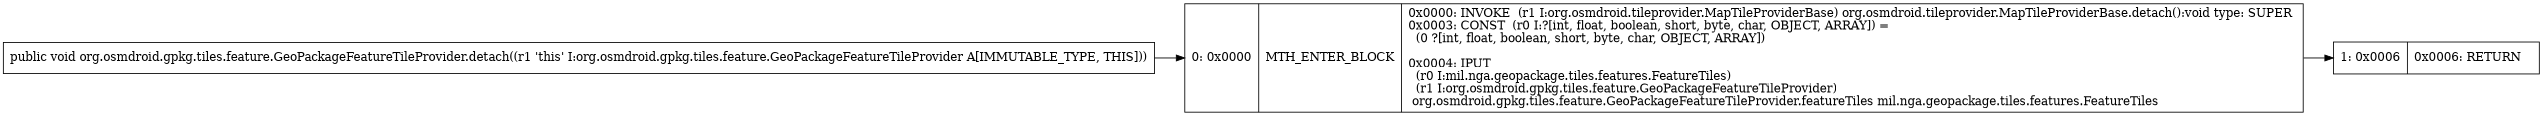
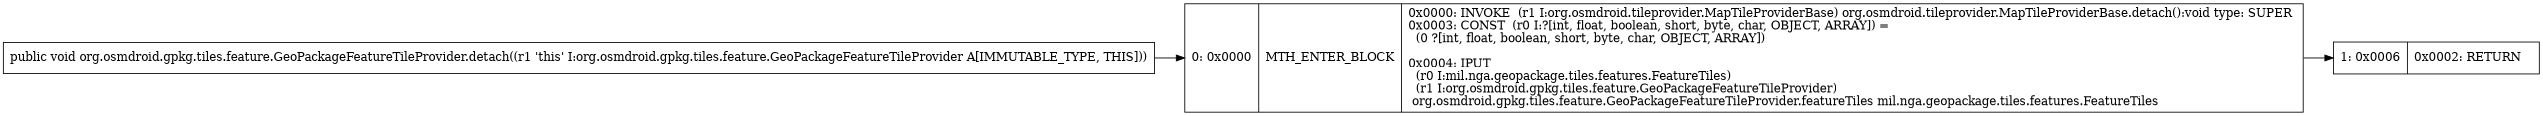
node "1: 0x0006": text "0x0006: RETURN" -> "0x0002: RETURN"
